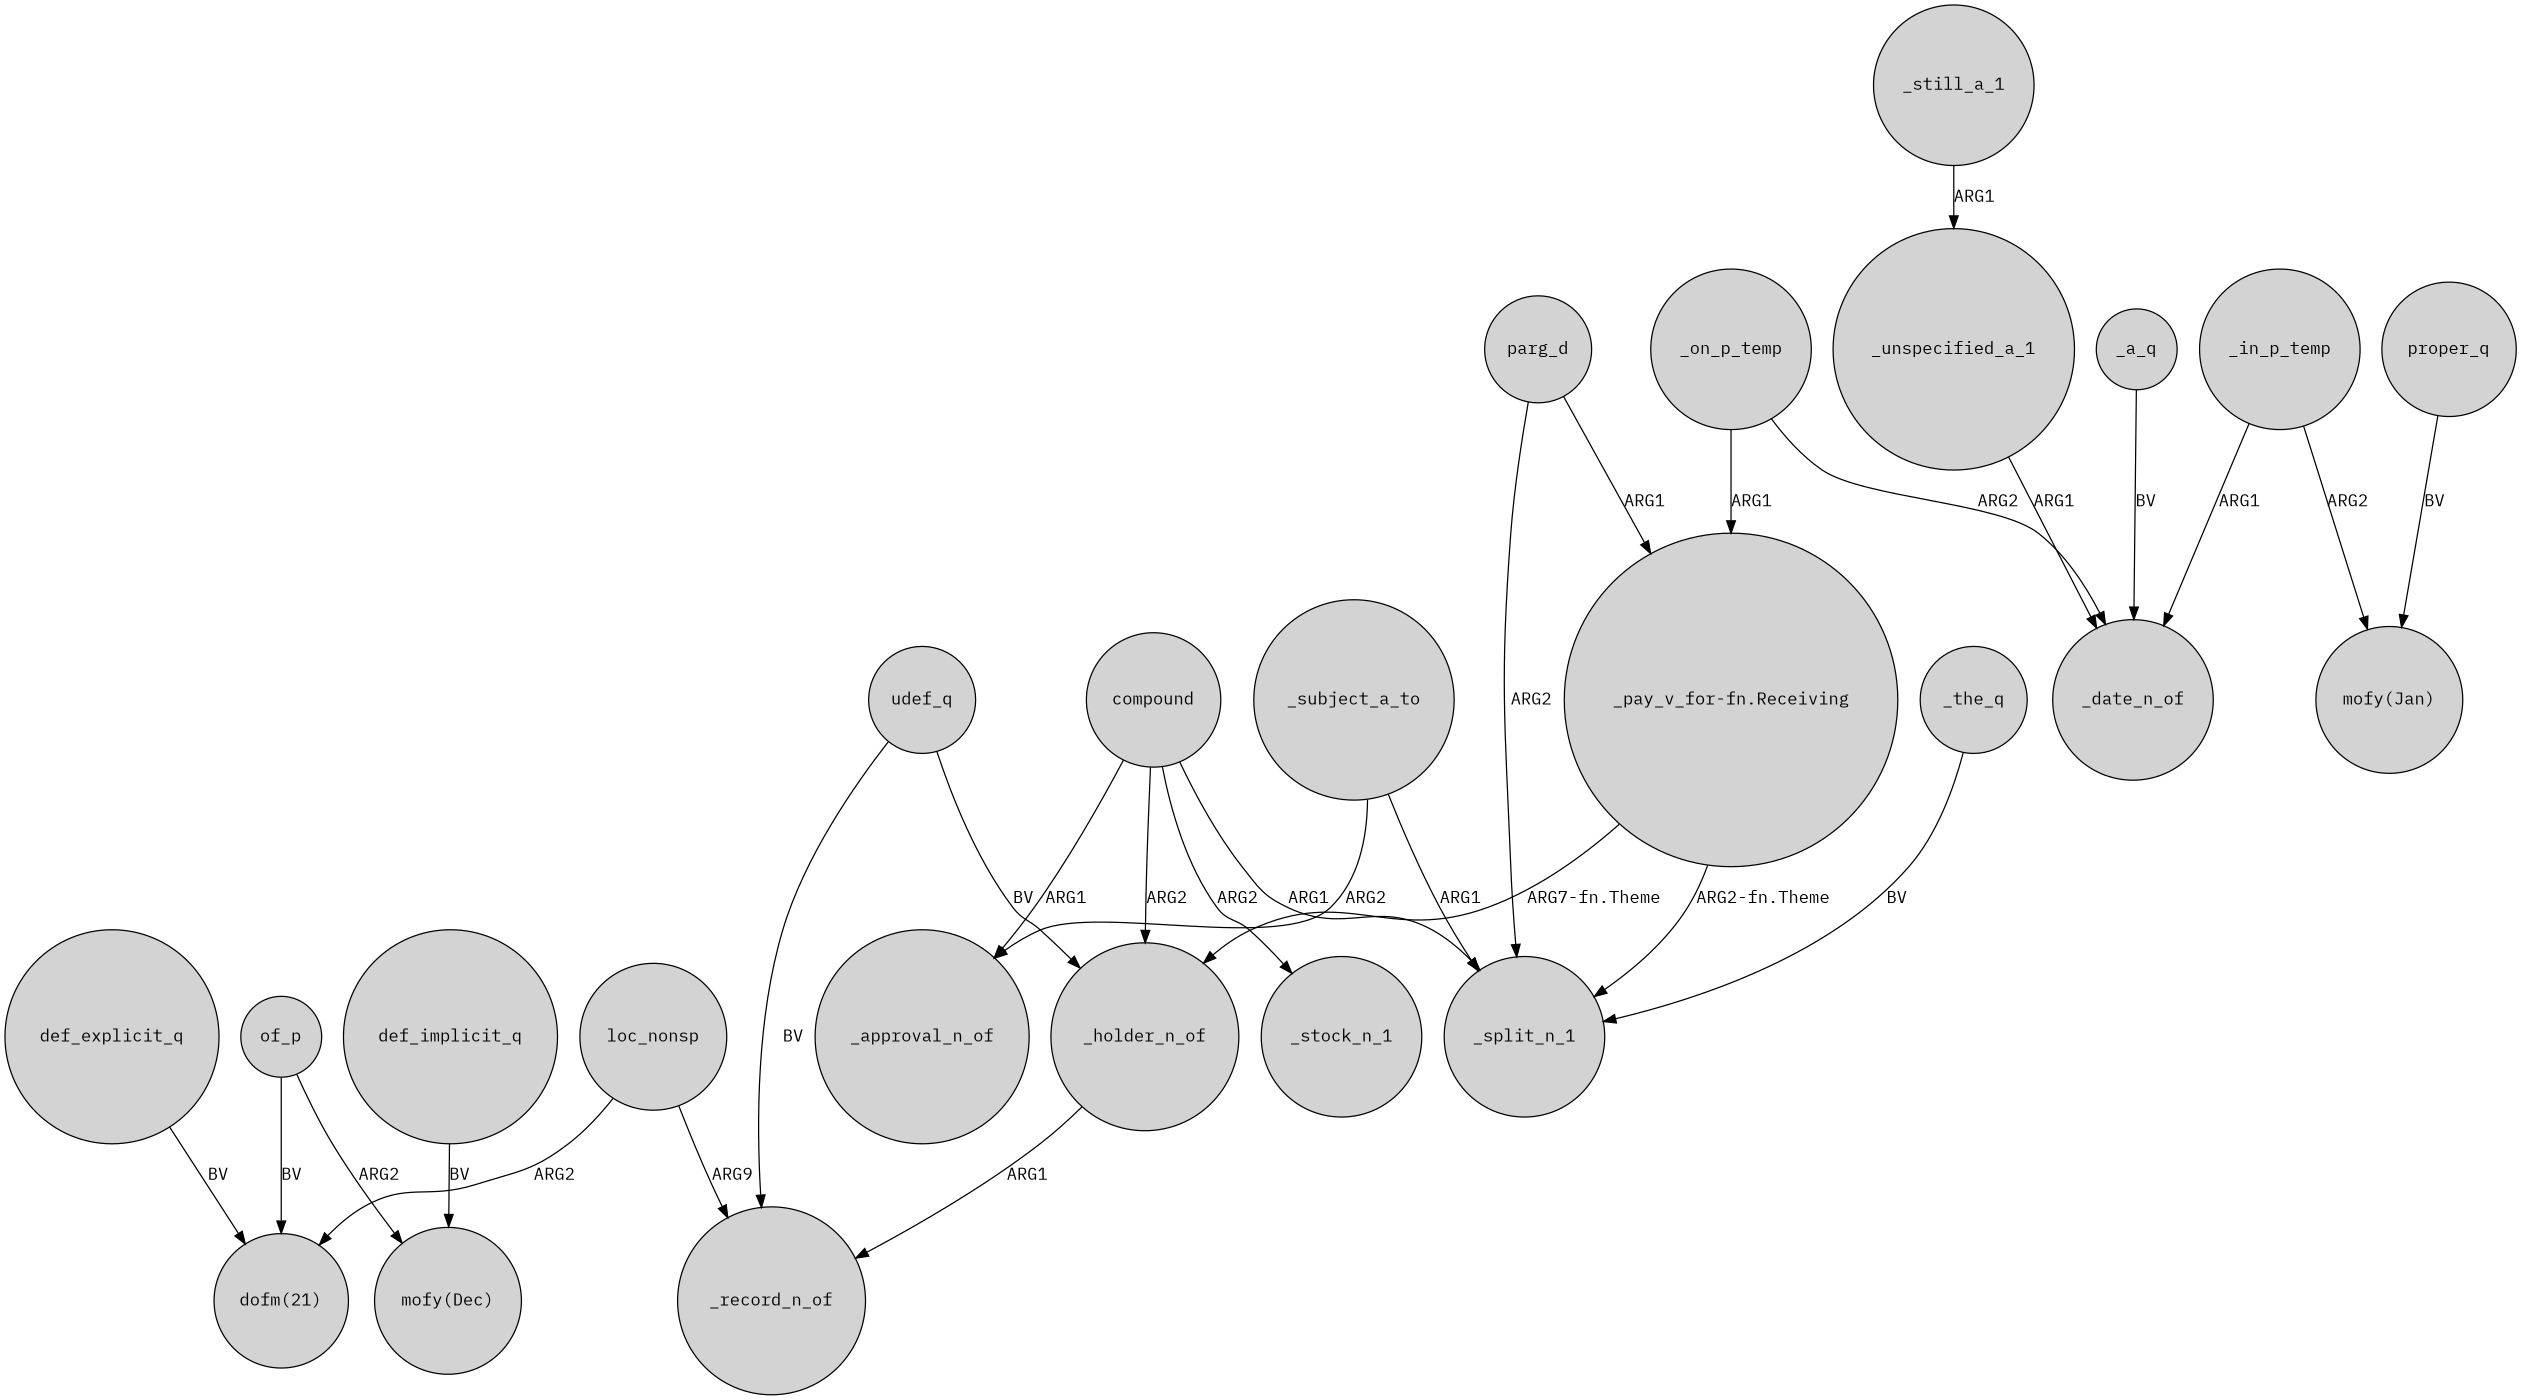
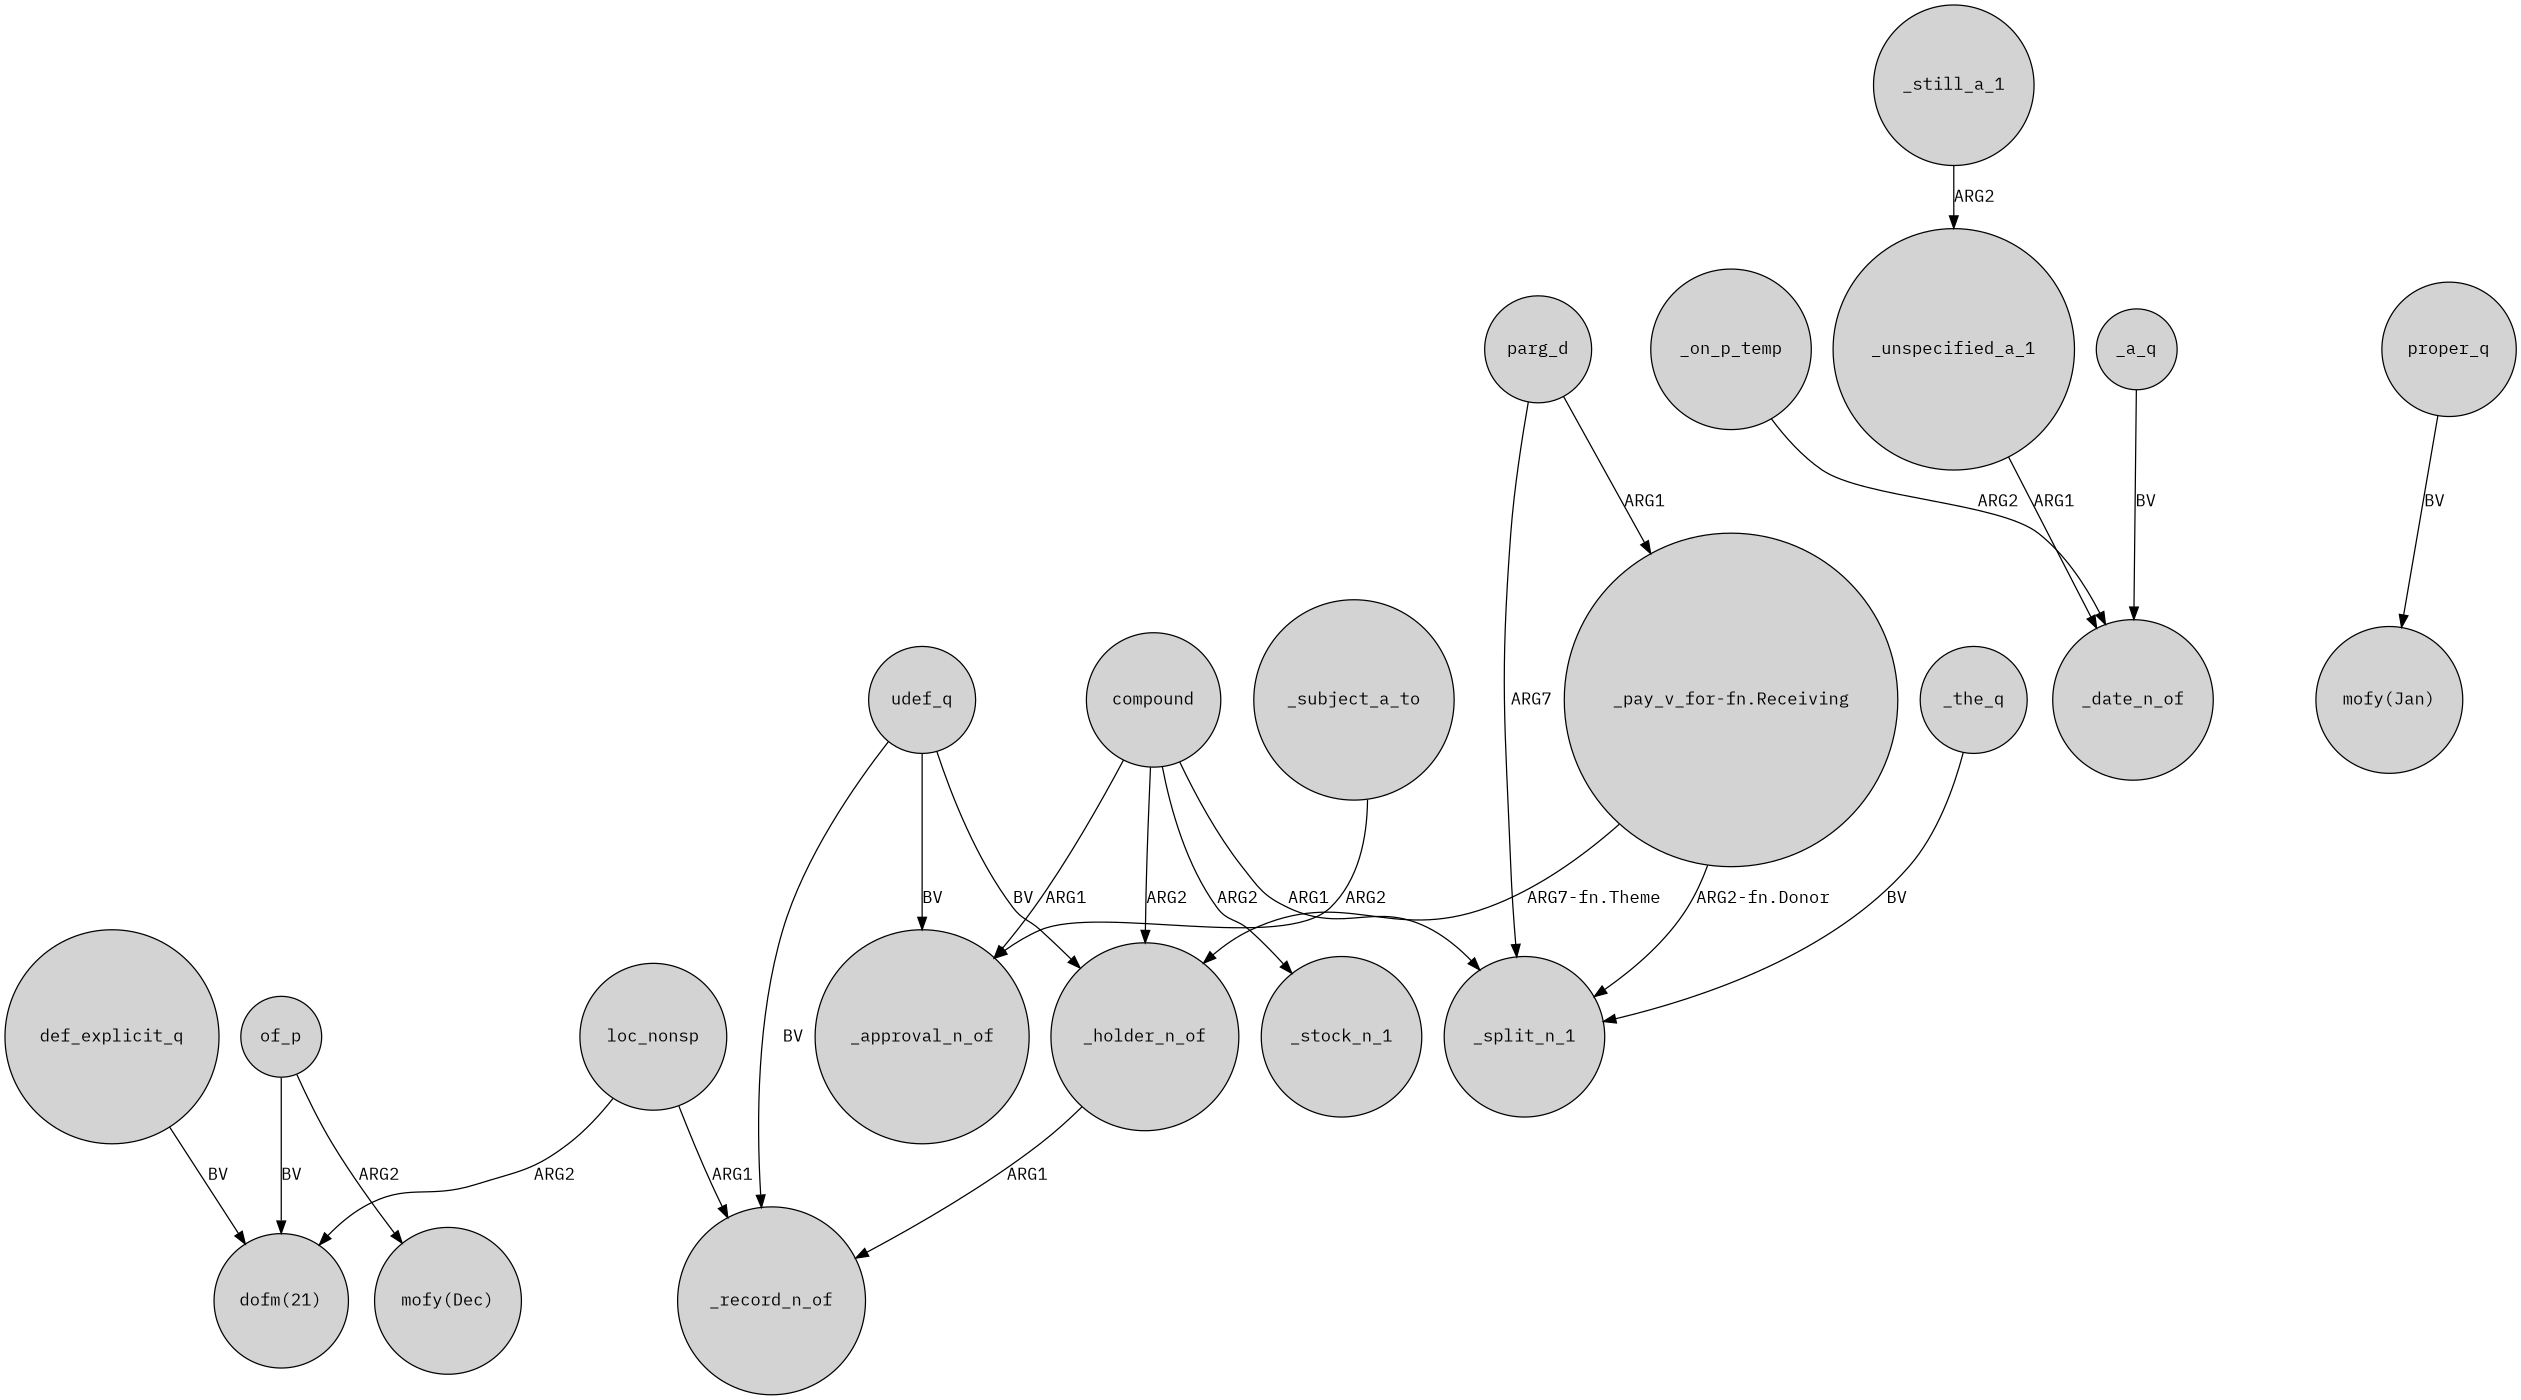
edge "_still_a_1" -> "_unspecified_a_1": label "ARG1" -> "ARG2"
node "_in_p_temp": removed
edge "_on_p_temp" -> "_pay_v_for-fn.Receiving": removed, label "ARG1"
edge "parg_d" -> "_split_n_1": label "ARG2" -> "ARG7"
edge "udef_q" -> "_approval_n_of": added, label "BV"
edge "_subject_a_to" -> "_split_n_1": removed, label "ARG1"
edge "_pay_v_for-fn.Receiving" -> "_split_n_1": label "ARG2-fn.Theme" -> "ARG2-fn.Donor"
node "def_implicit_q": removed
edge "loc_nonsp" -> "_record_n_of": label "ARG9" -> "ARG1"
